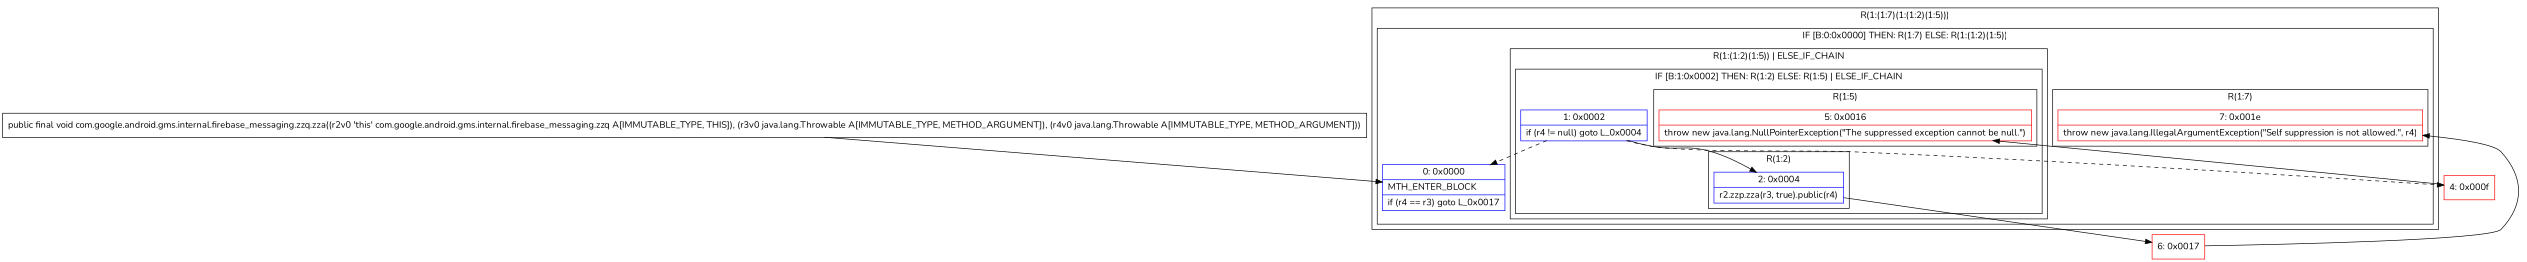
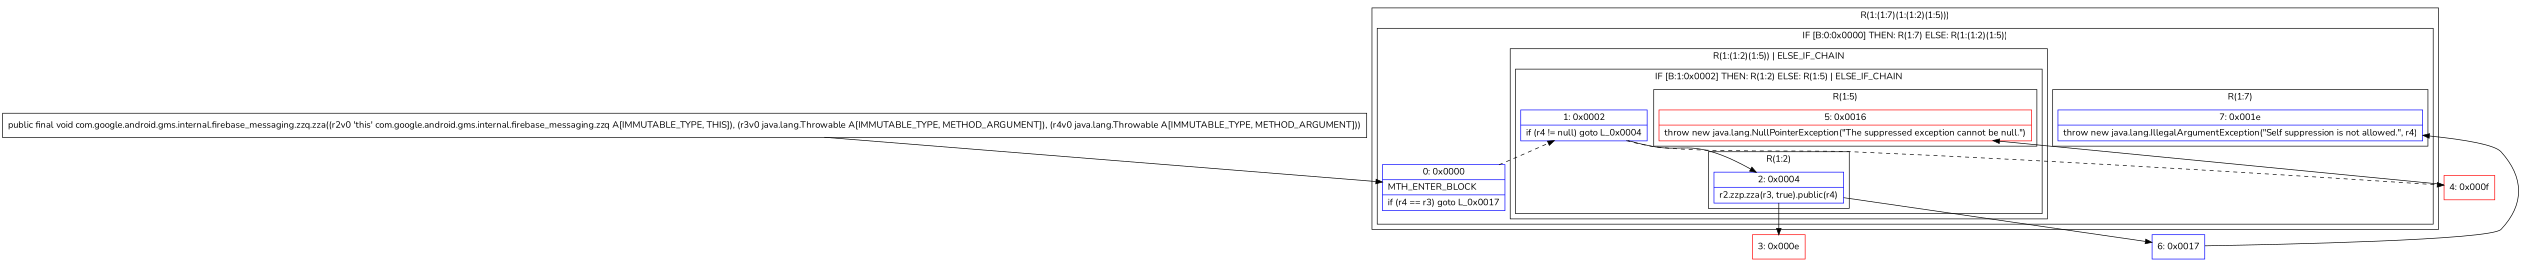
node "7: 0x001e": color red -> blue
edge "1: 0x0002" -> "0: 0x0000": reversed
node "3: 0x000e": added
node "6: 0x0017": color red -> blue
